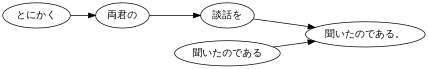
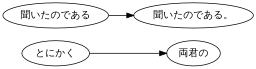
node "談話を": removed
